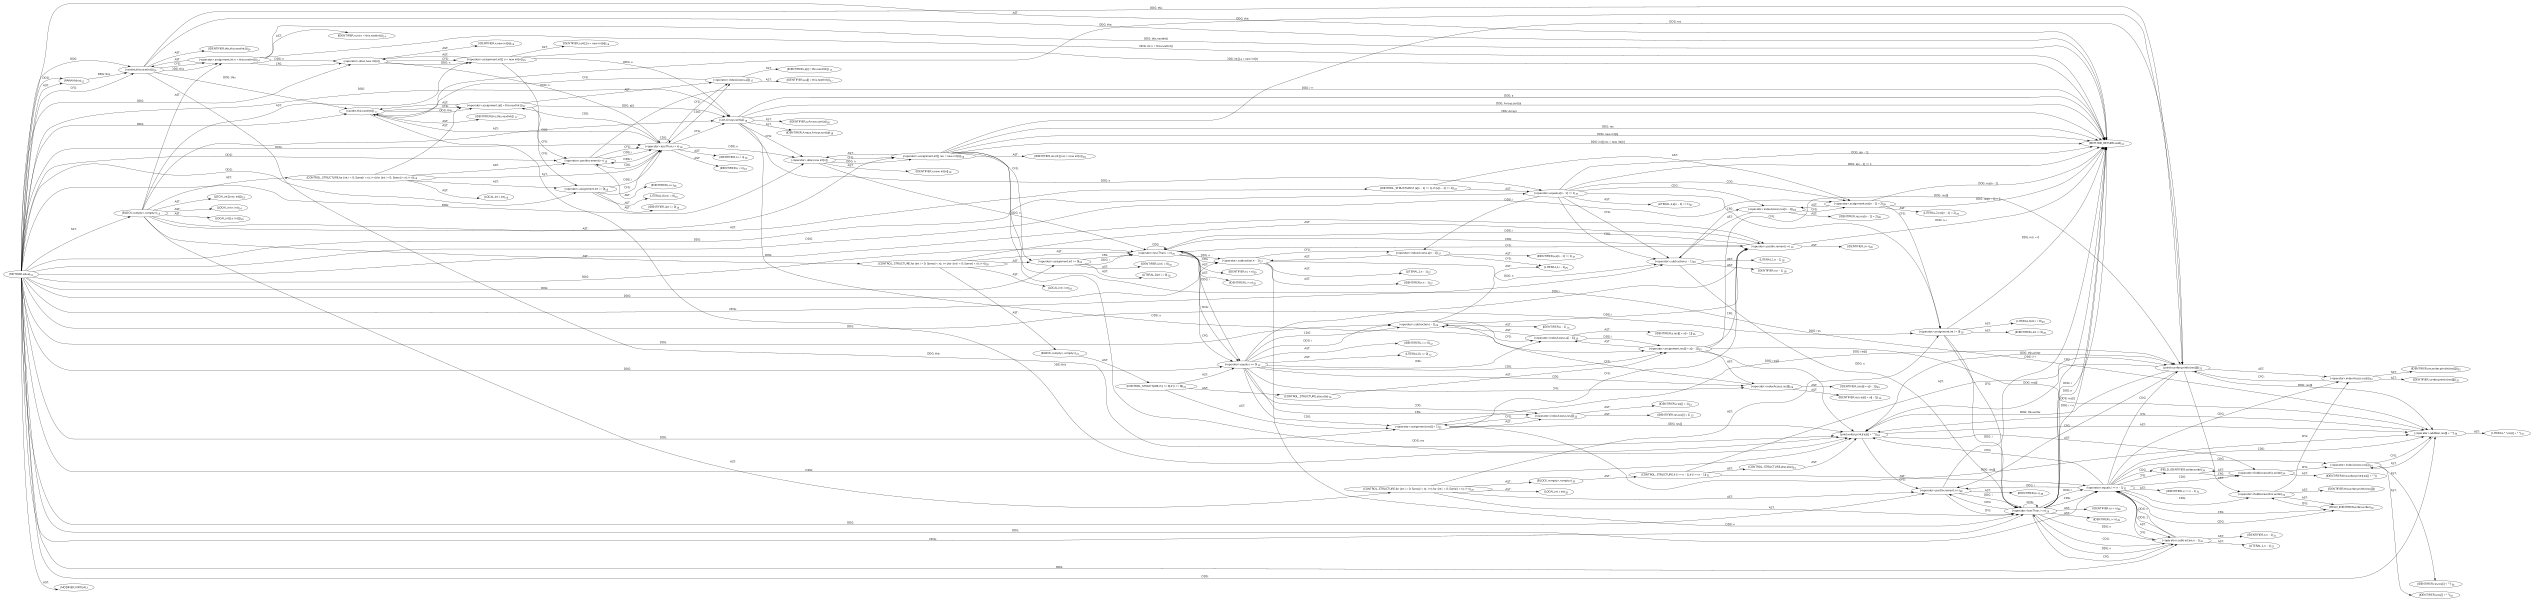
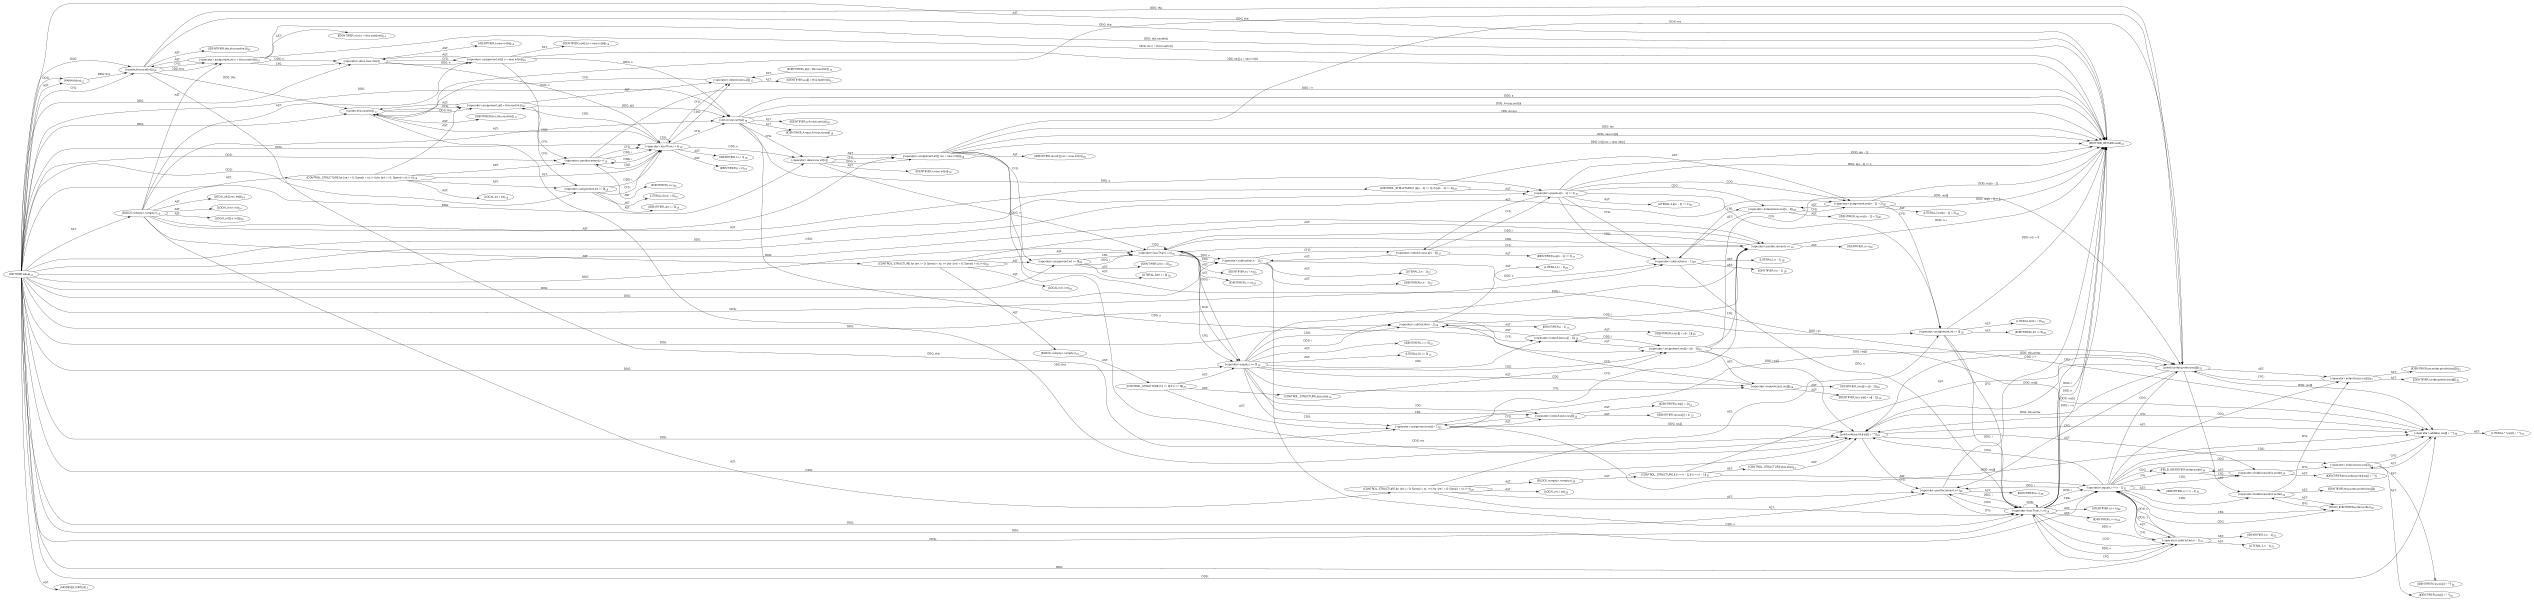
edge "(<operator>.indexAccess,a[i])" -> "(IDENTIFIER,i,a[i] = this.nextInt())": reversed
edge "(<operator>.equals,a[n - 1] == 1)" -> "(<operator>.indexAccess,a[n - 1])": label "DDG: i" -> "AST: "
edge "(<operator>.indexAccess,a[n - 1])" -> "(LITERAL,1,i - 1)": now "(<operator>.indexAccess,a[n - 1])" -> "(<operator>.equals,a[n - 1] == 1)"
